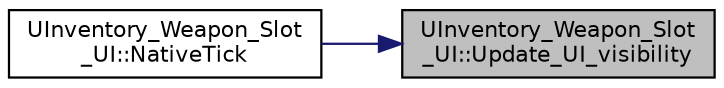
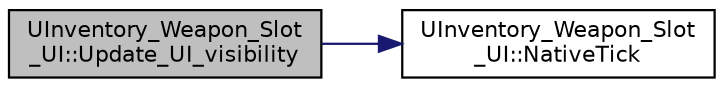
edge "UInventory_Weapon_Slot _UI::NativeTick" -> "UInventory_Weapon_Slot _UI::Update_UI_visibility": reversed
